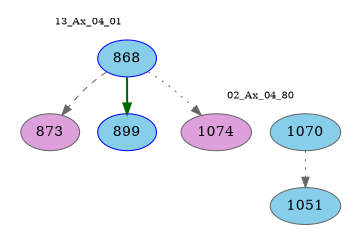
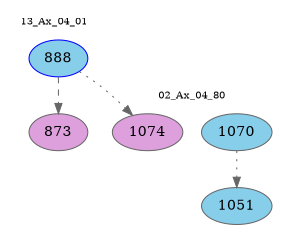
node "868": label "868" -> "888"
node "899": removed
